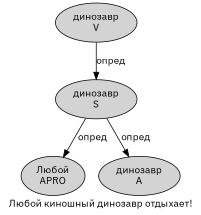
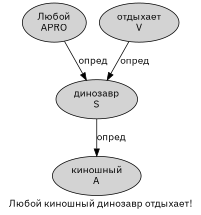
node "динозавр V": label "динозавр V" -> "отдыхает V"
edge "динозавр S" -> "Любой APRO": reversed
node "динозавр A": label "динозавр A" -> "киношный A"
